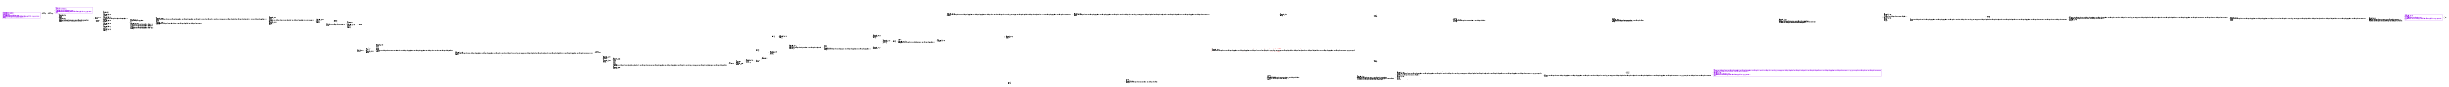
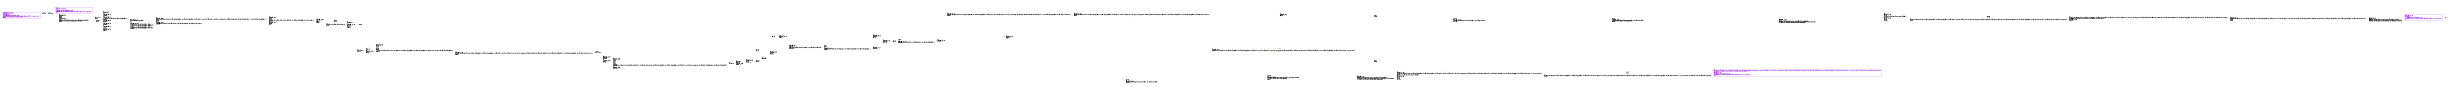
node "ILOAD 9 IFEQ L61": removed
